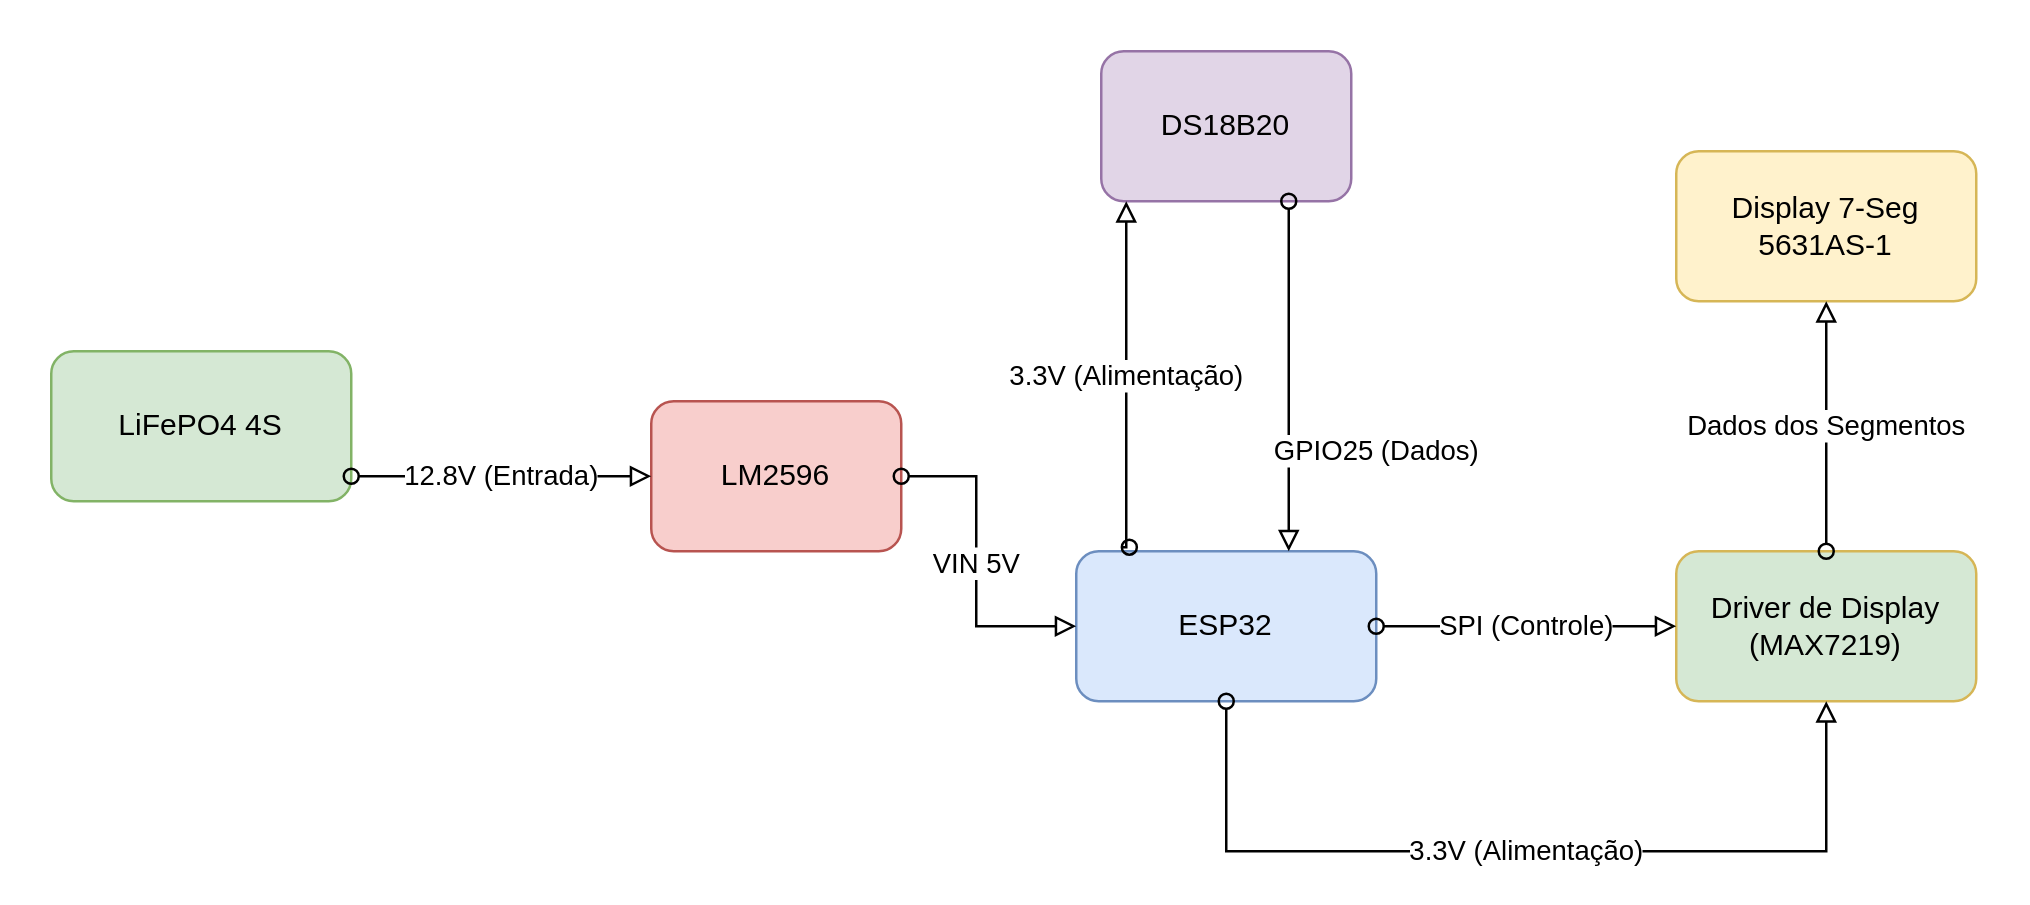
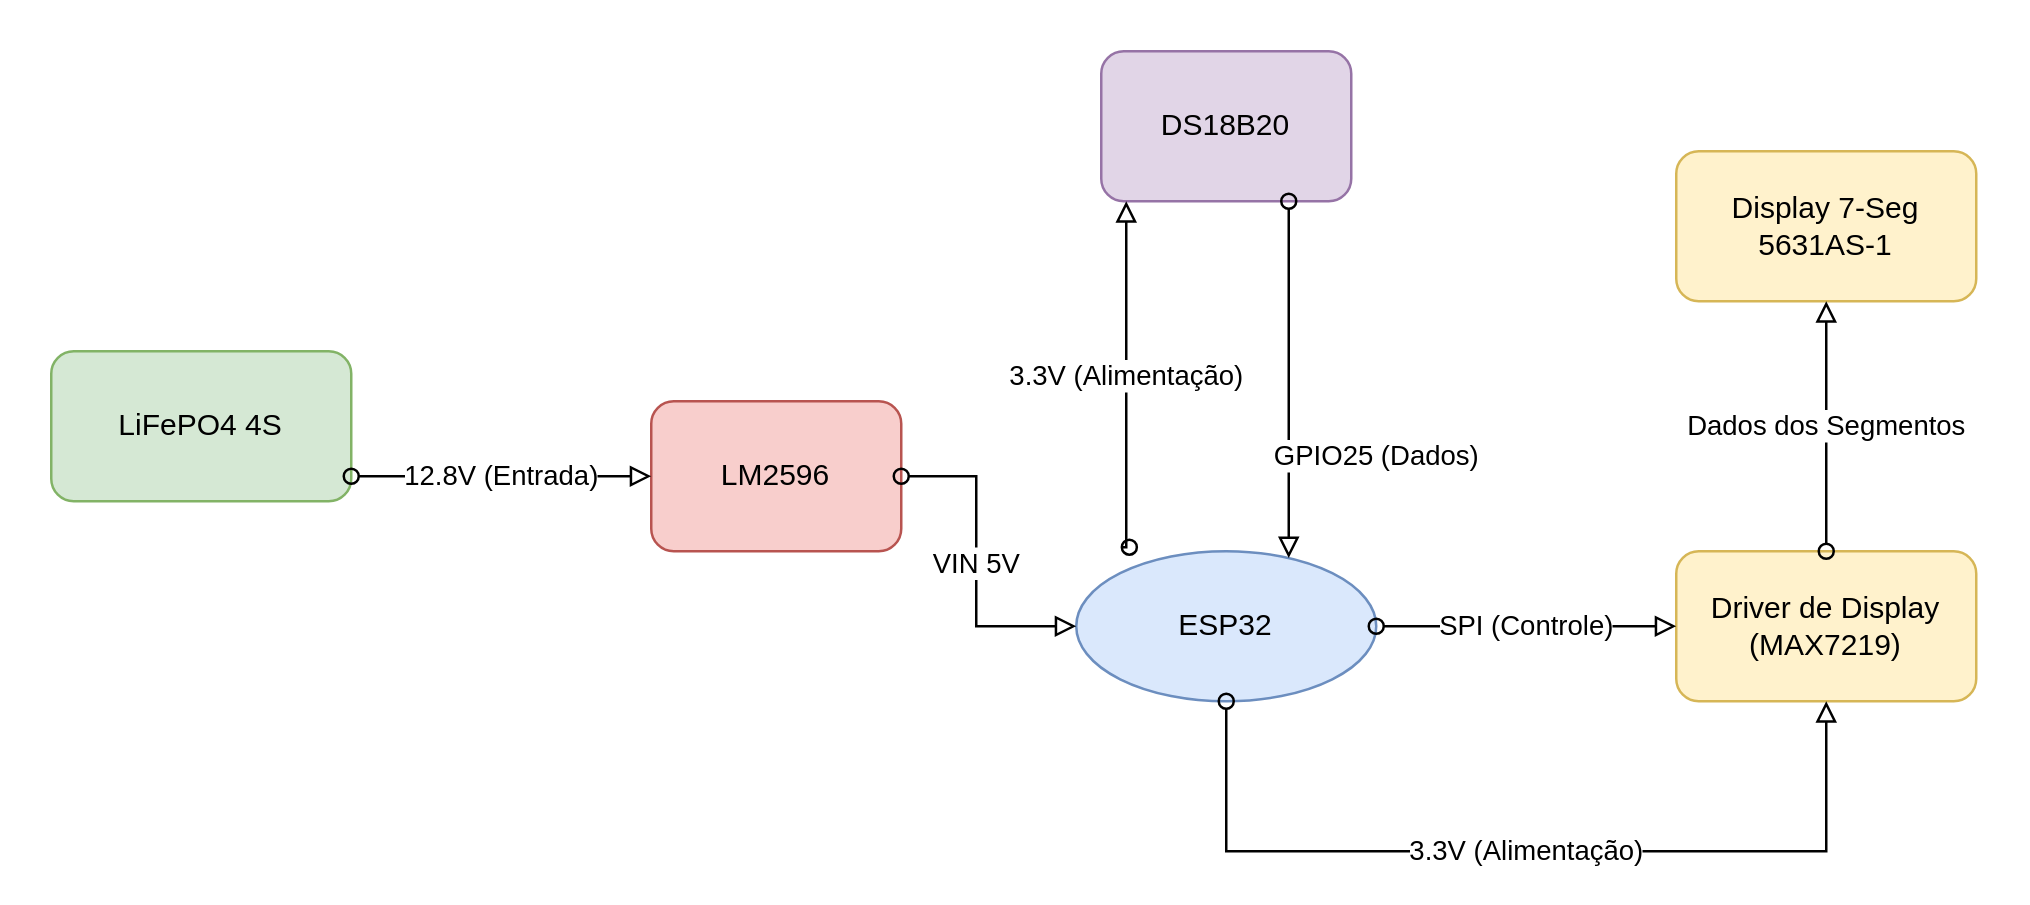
node "ESP32": shape rounded rectangle -> ellipse
node "Driver de Display (MAX7219)": fillcolor #d5e8d4 -> #fff2cc
